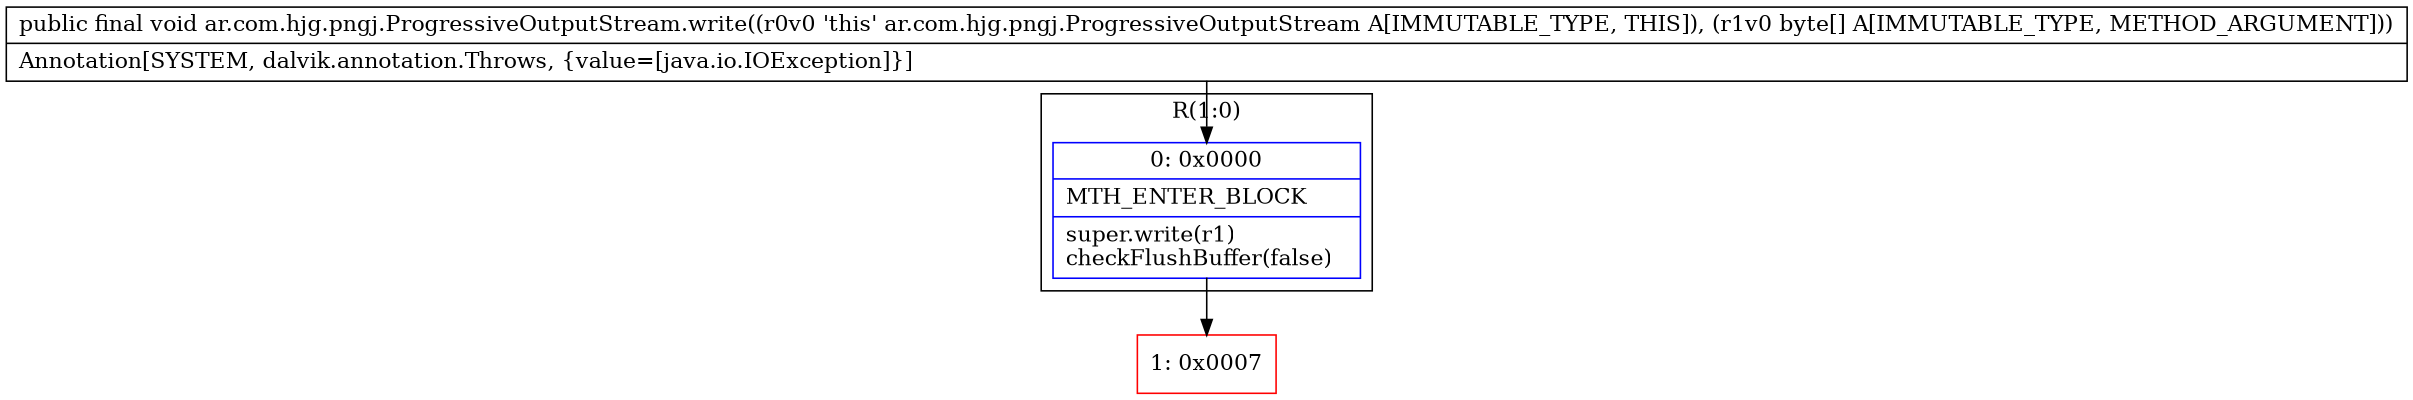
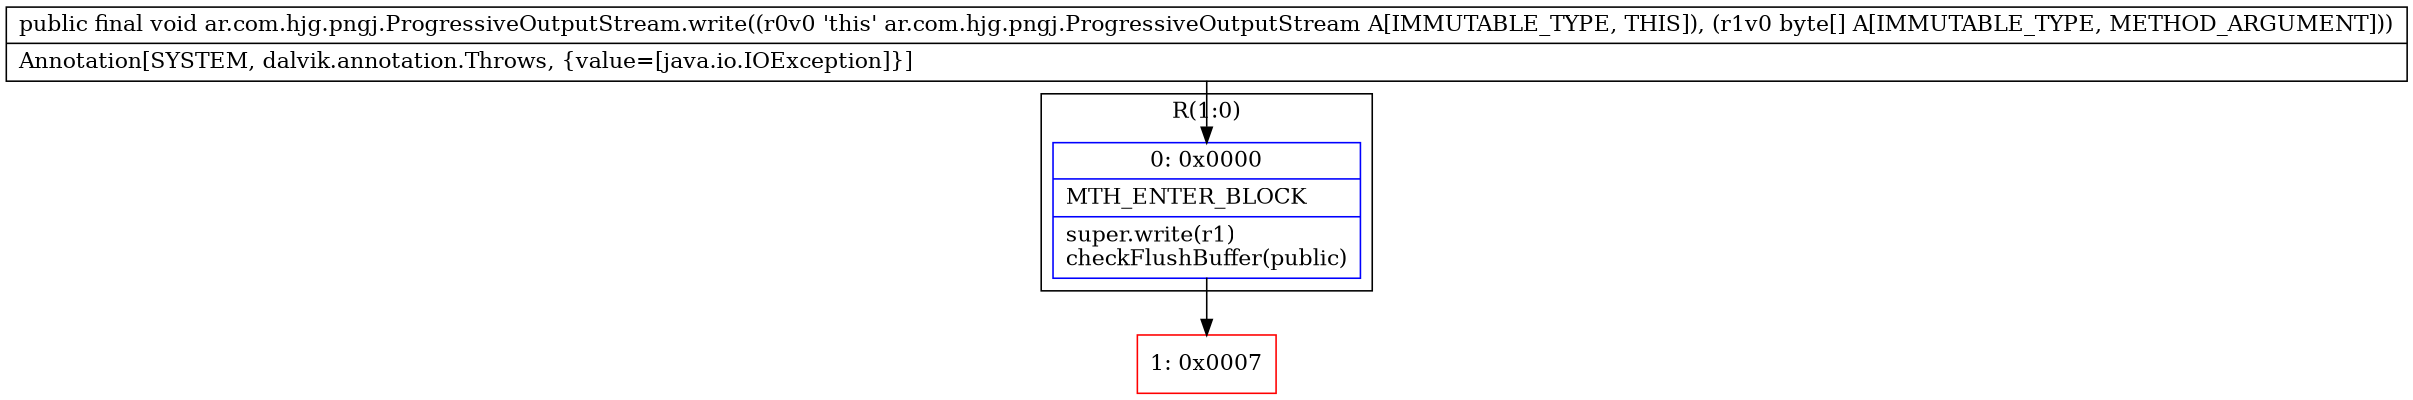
node "0: 0x0000": text "checkFlushBuffer(false)" -> "checkFlushBuffer(public)"
